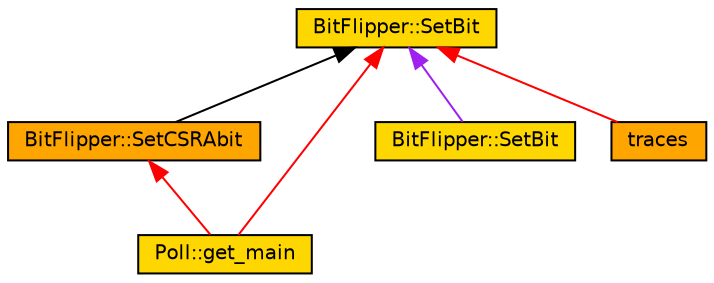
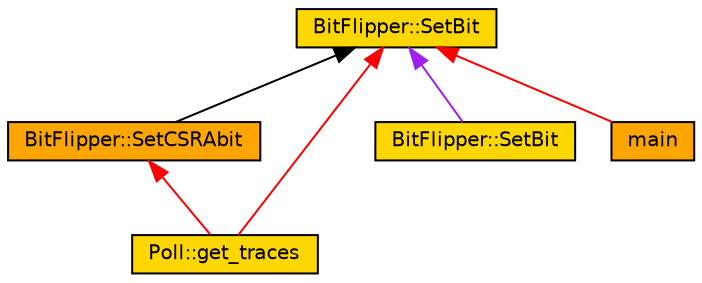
node "traces": label "traces" -> "main"
node "Poll::get_main": label "Poll::get_main" -> "Poll::get_traces"
